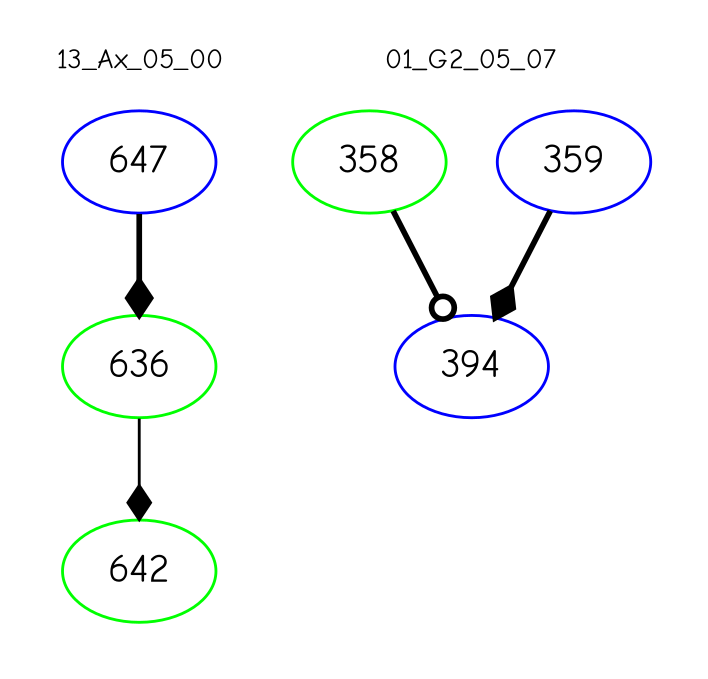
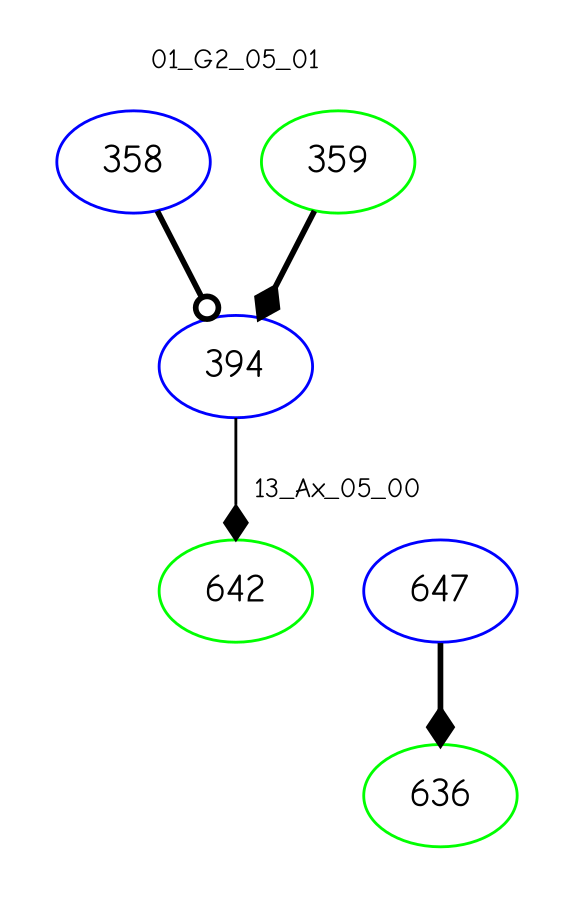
cluster "01_G2_05_07": label "01_G2_05_07" -> "01_G2_05_01"
node "358": color green -> blue
node "359": color blue -> green
edge "636" -> "642": now "394" -> "642"
